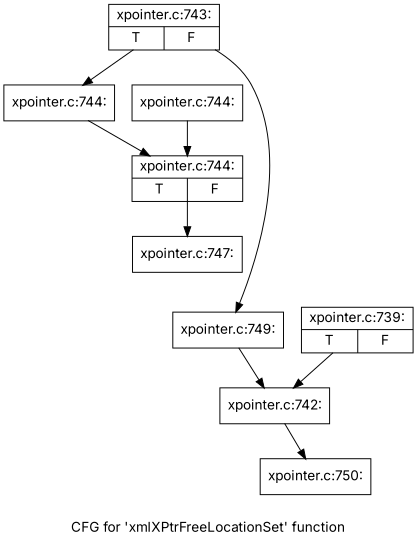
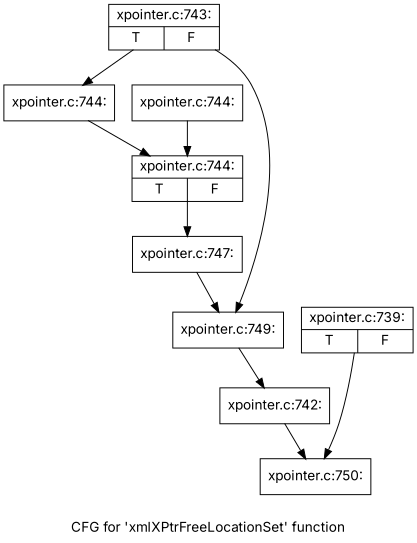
edge "xpointer.c:747:" -> "xpointer.c:749:": added
edge "xpointer.c:739:" -> "xpointer.c:742:": now "xpointer.c:739:" -> "xpointer.c:750:"
